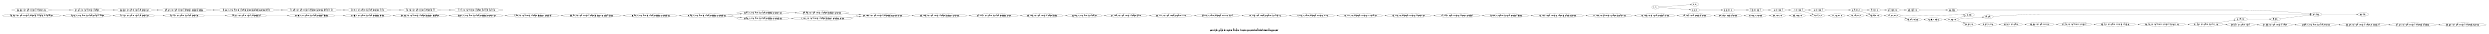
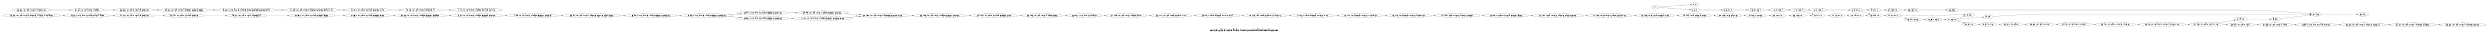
node "53, 87: 1 2 7 8 9 10 13 14 29 30 55 56 50 60 61 62": label "53, 87: 1 2 7 8 9 10 13 14 29 30 55 56 50 60 61 62" -> "53, 87: 1 2 7 8 9 10 13 14 29 30 55 56 59 60 61 62"
node "80, 125: 1 2 83 84 87 88": label "80, 125: 1 2 83 84 87 88" -> "80, 125: 1 2 83 54 87 88"
